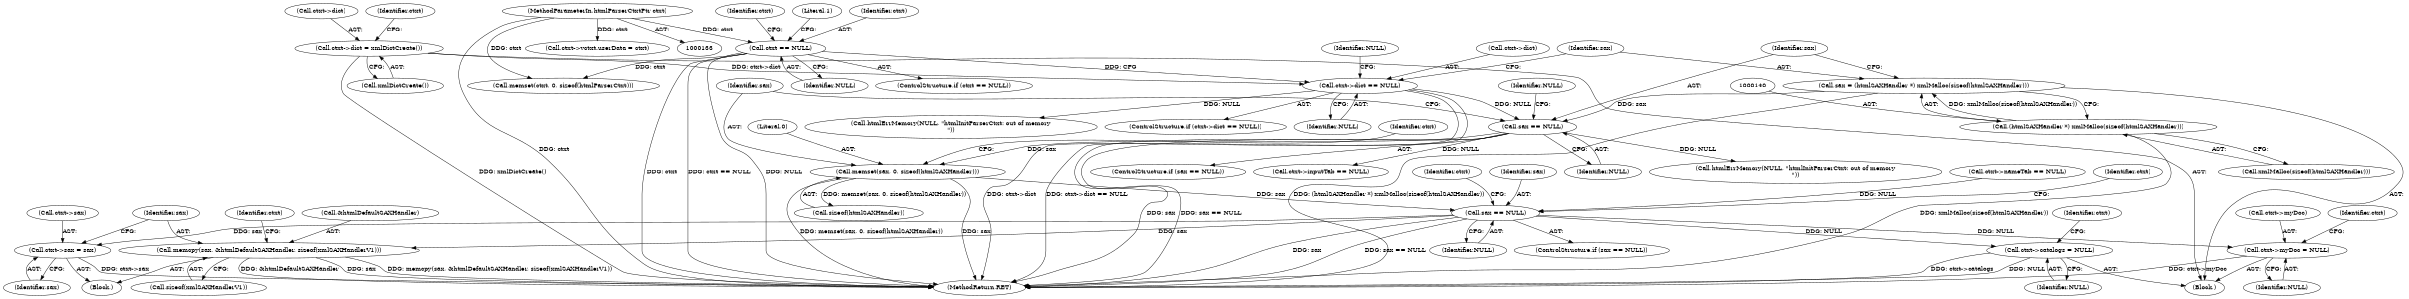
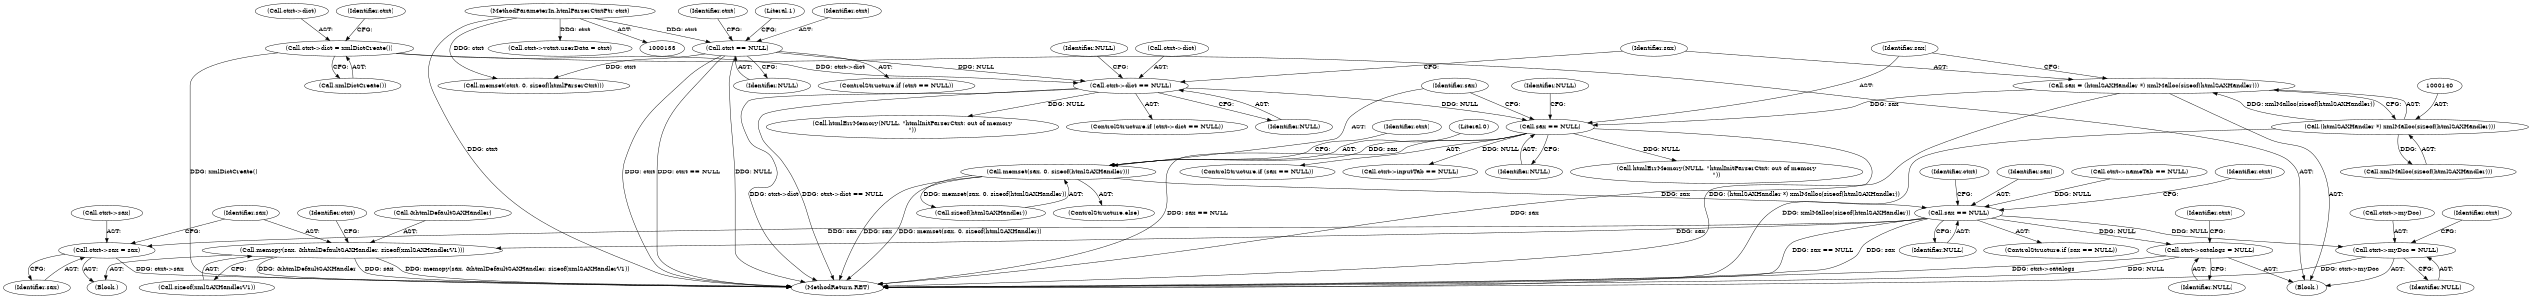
edge "(Call,ctxt == NULL)" -> "(Call,ctxt->dict == NULL)": label "DDG: CFG" -> "DDG: NULL"
edge "(Call,(htmlSAXHandler *) xmlMalloc(sizeof(htmlSAXHandler)))" -> "(Call,xmlMalloc(sizeof(htmlSAXHandler)))": label "CFG: " -> "DDG: "
node "(ControlStructure,else)": added
